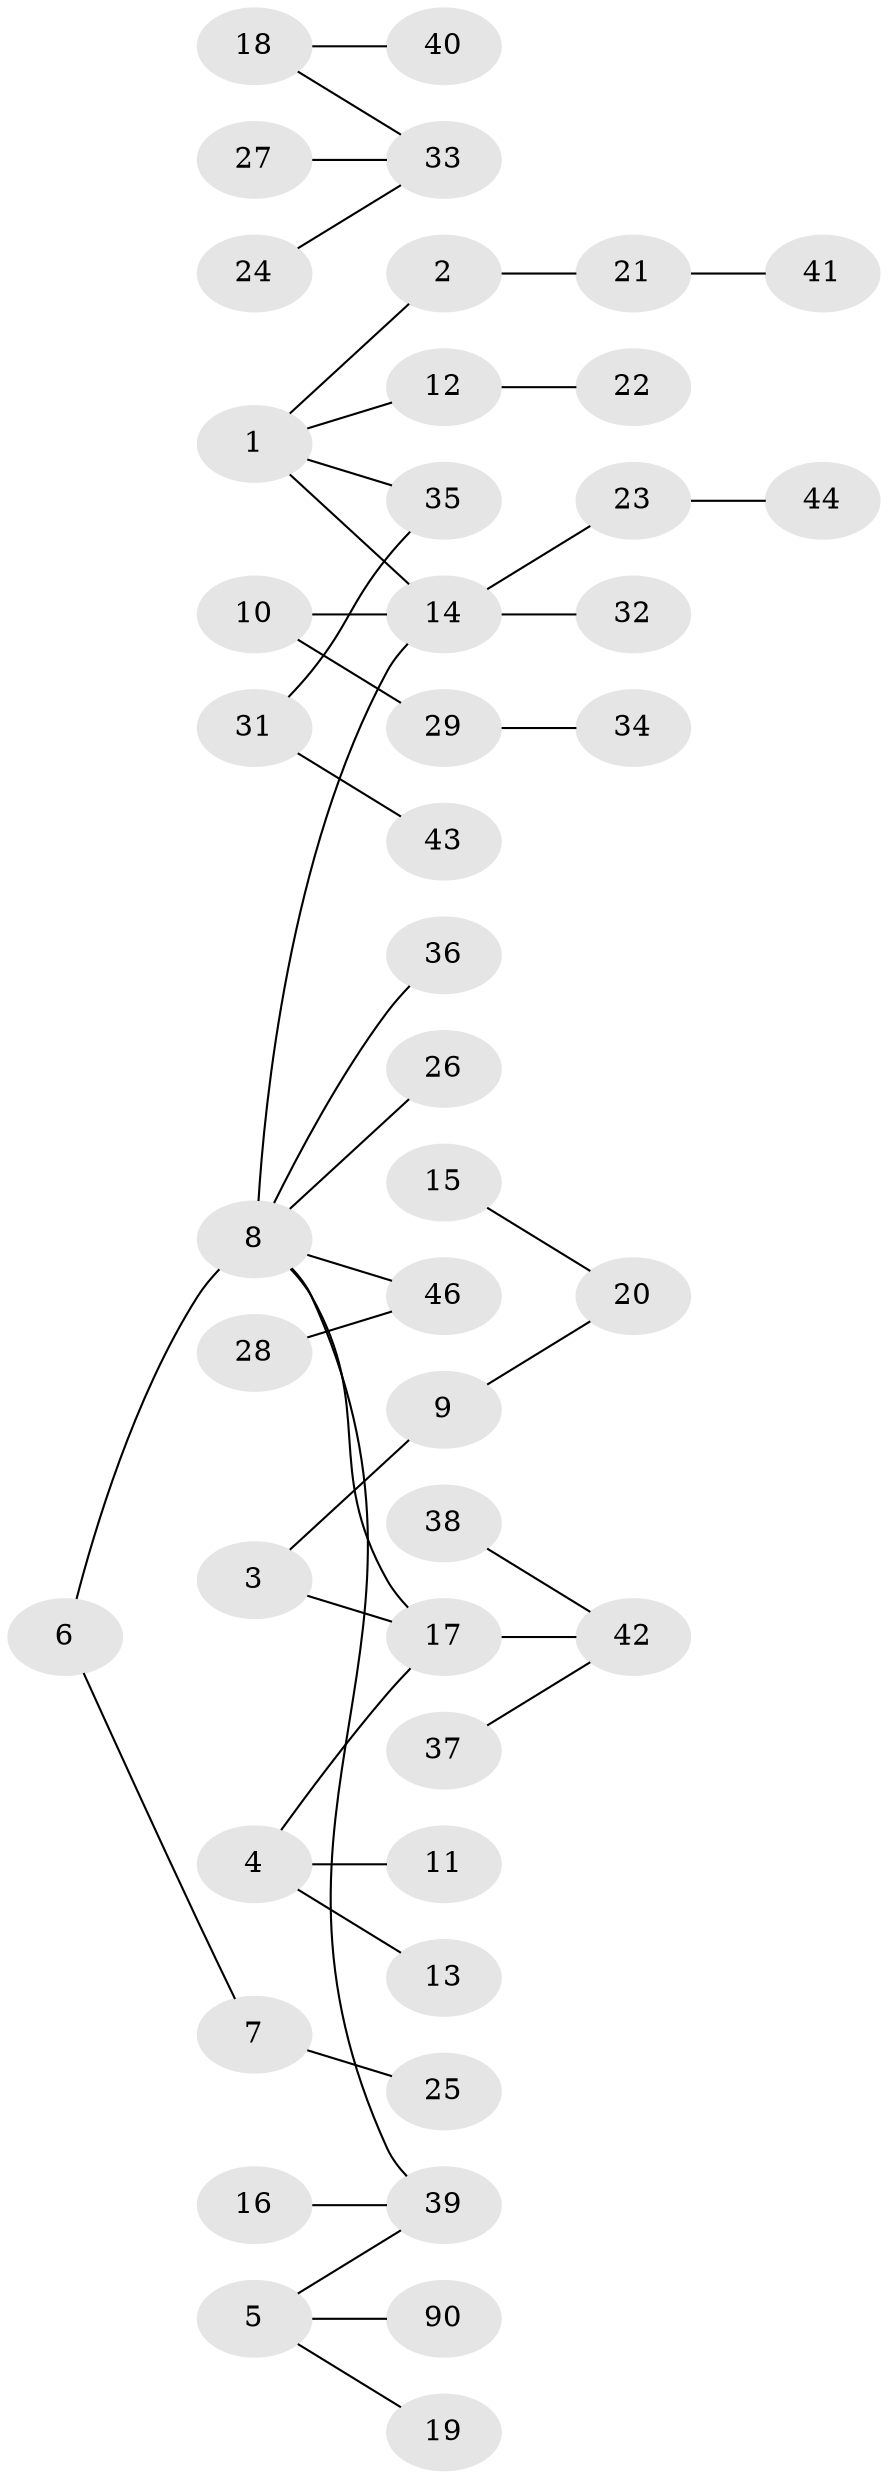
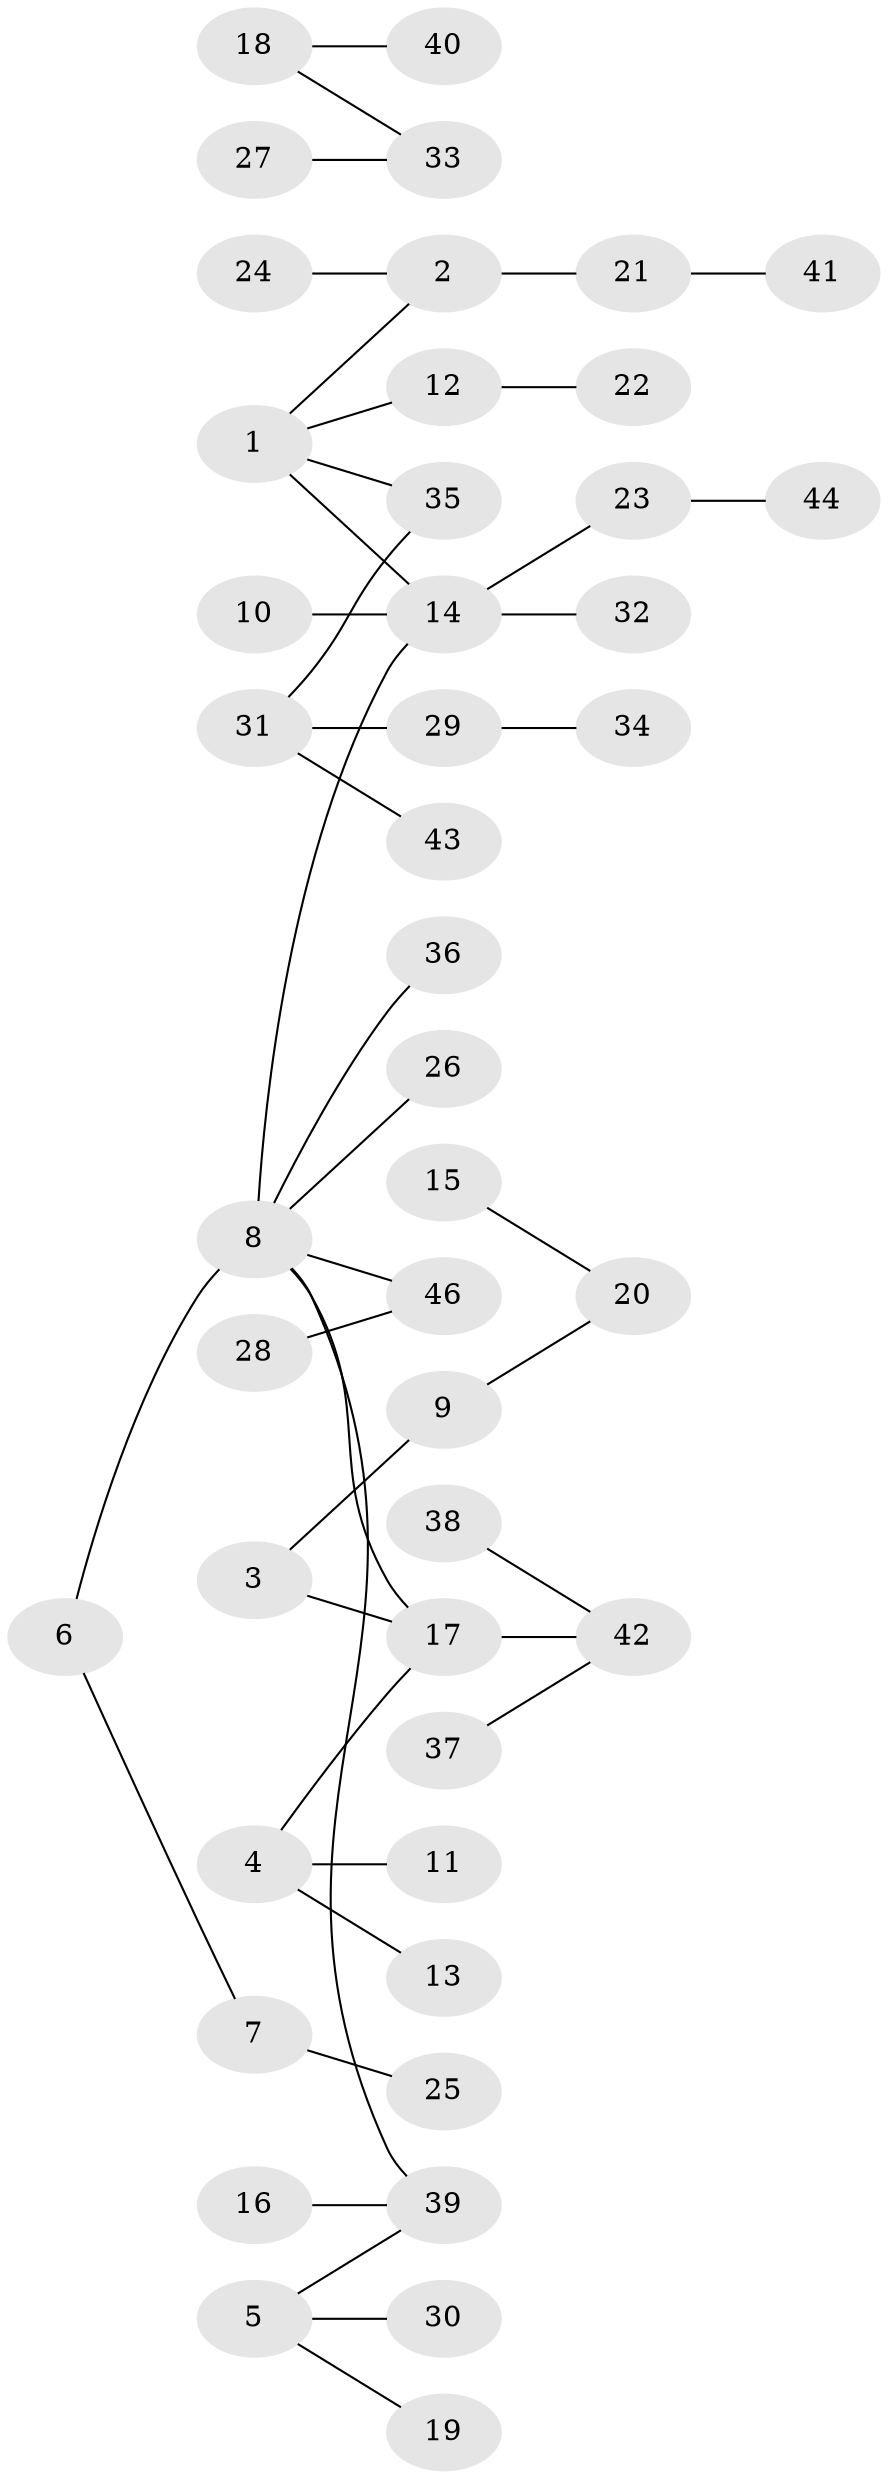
edge "33" -- "24": now "2" -- "24"
edge "10" -- "29": now "31" -- "29"
node "90": label "90" -> "30"
